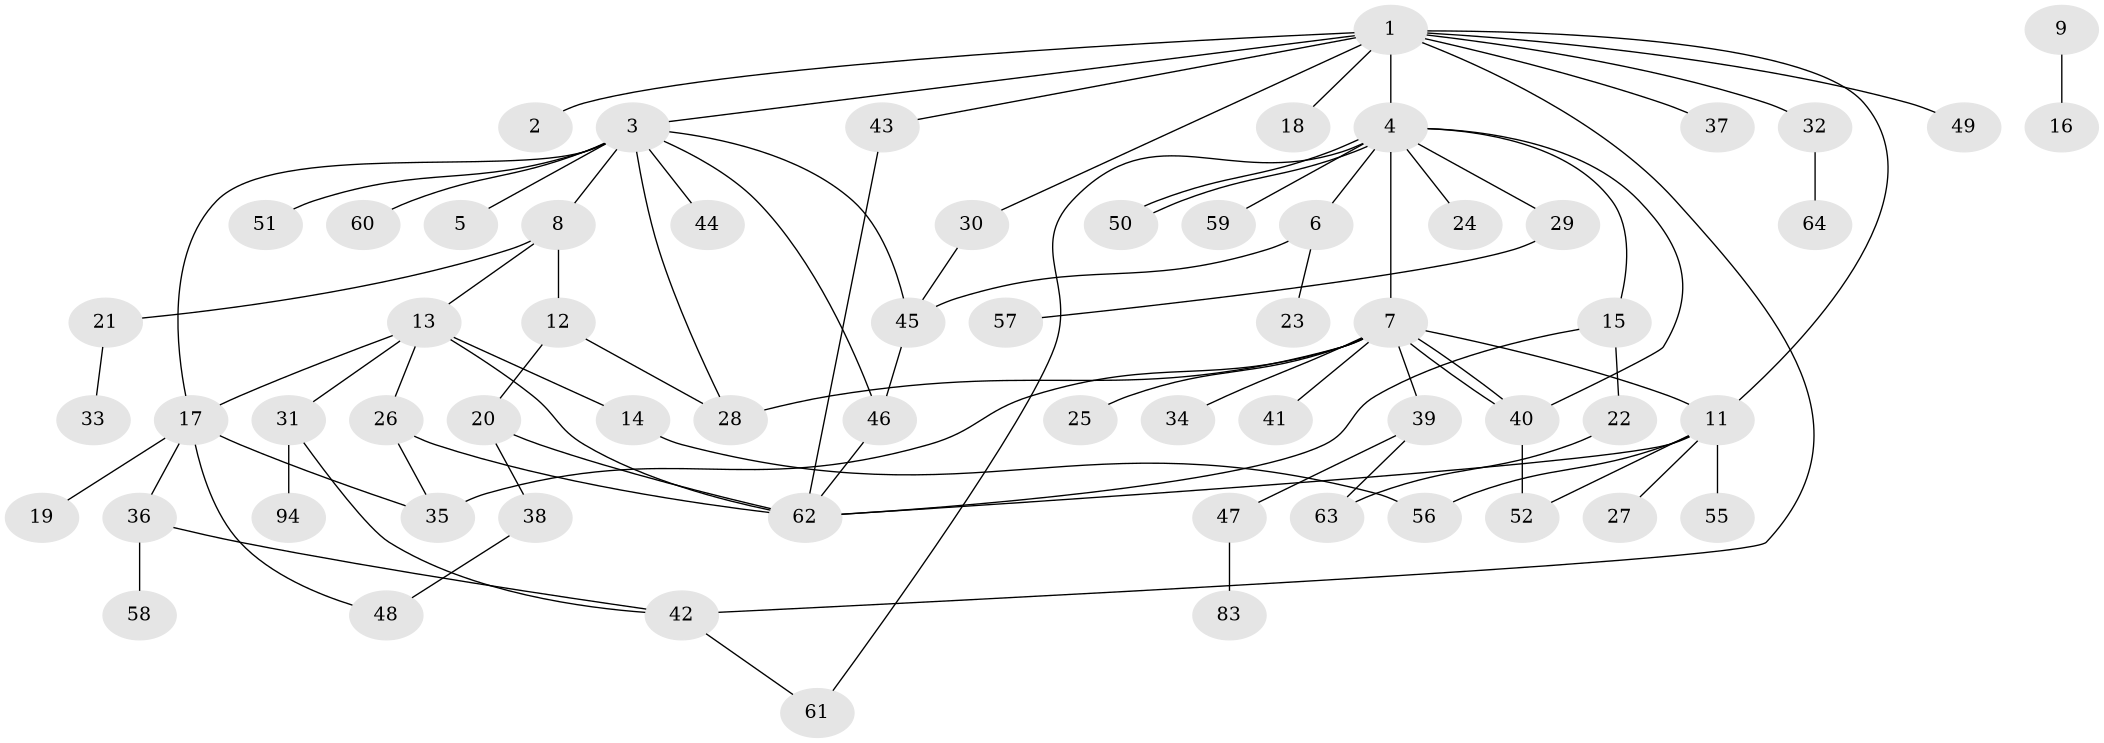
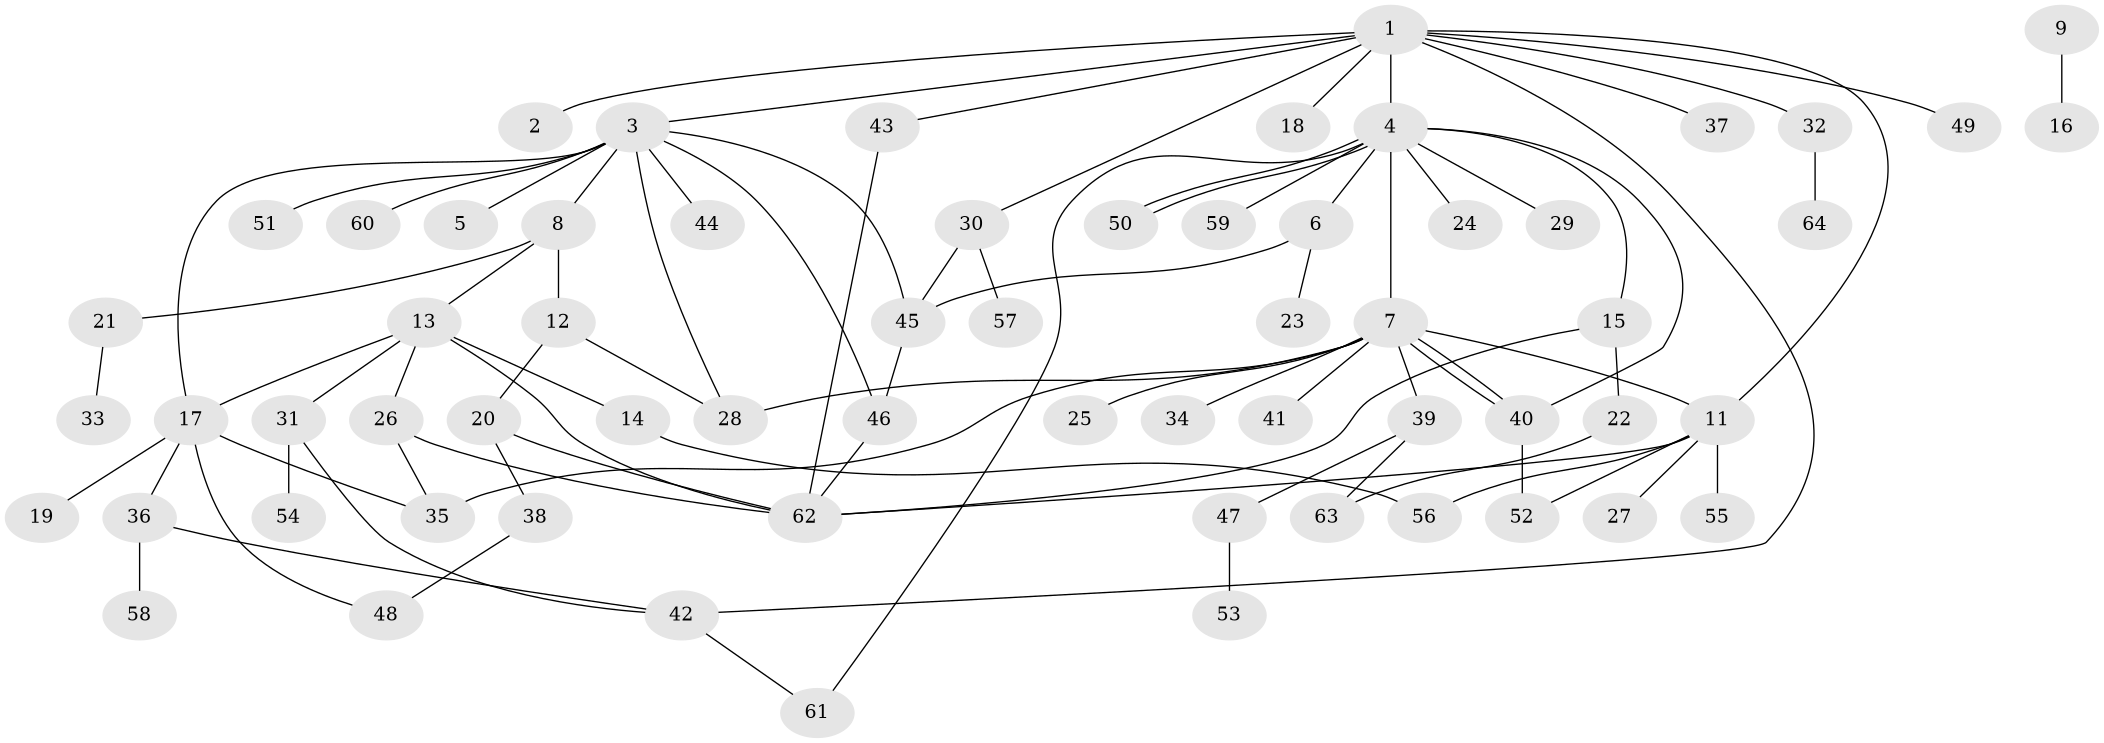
edge "29" -- "57": now "30" -- "57"
node "94": label "94" -> "54"
node "83": label "83" -> "53"
